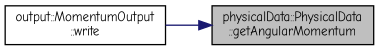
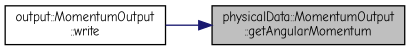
node "physicalData::PhysicalData ::getAngularMomentum": label "physicalData::PhysicalData ::getAngularMomentum" -> "physicalData::MomentumOutput ::getAngularMomentum"
